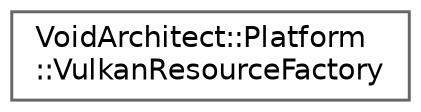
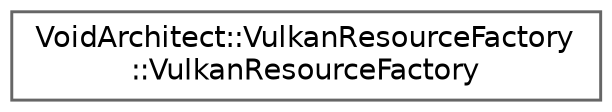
node "VoidArchitect::Platform ::VulkanResourceFactory": label "VoidArchitect::Platform ::VulkanResourceFactory" -> "VoidArchitect::VulkanResourceFactory ::VulkanResourceFactory"
